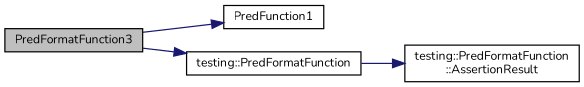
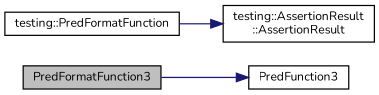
node "PredFunction1": label "PredFunction1" -> "PredFunction3"
edge "PredFormatFunction3" -> "testing::PredFormatFunction": removed
node "testing::PredFormatFunction ::AssertionResult": label "testing::PredFormatFunction ::AssertionResult" -> "testing::AssertionResult ::AssertionResult"
